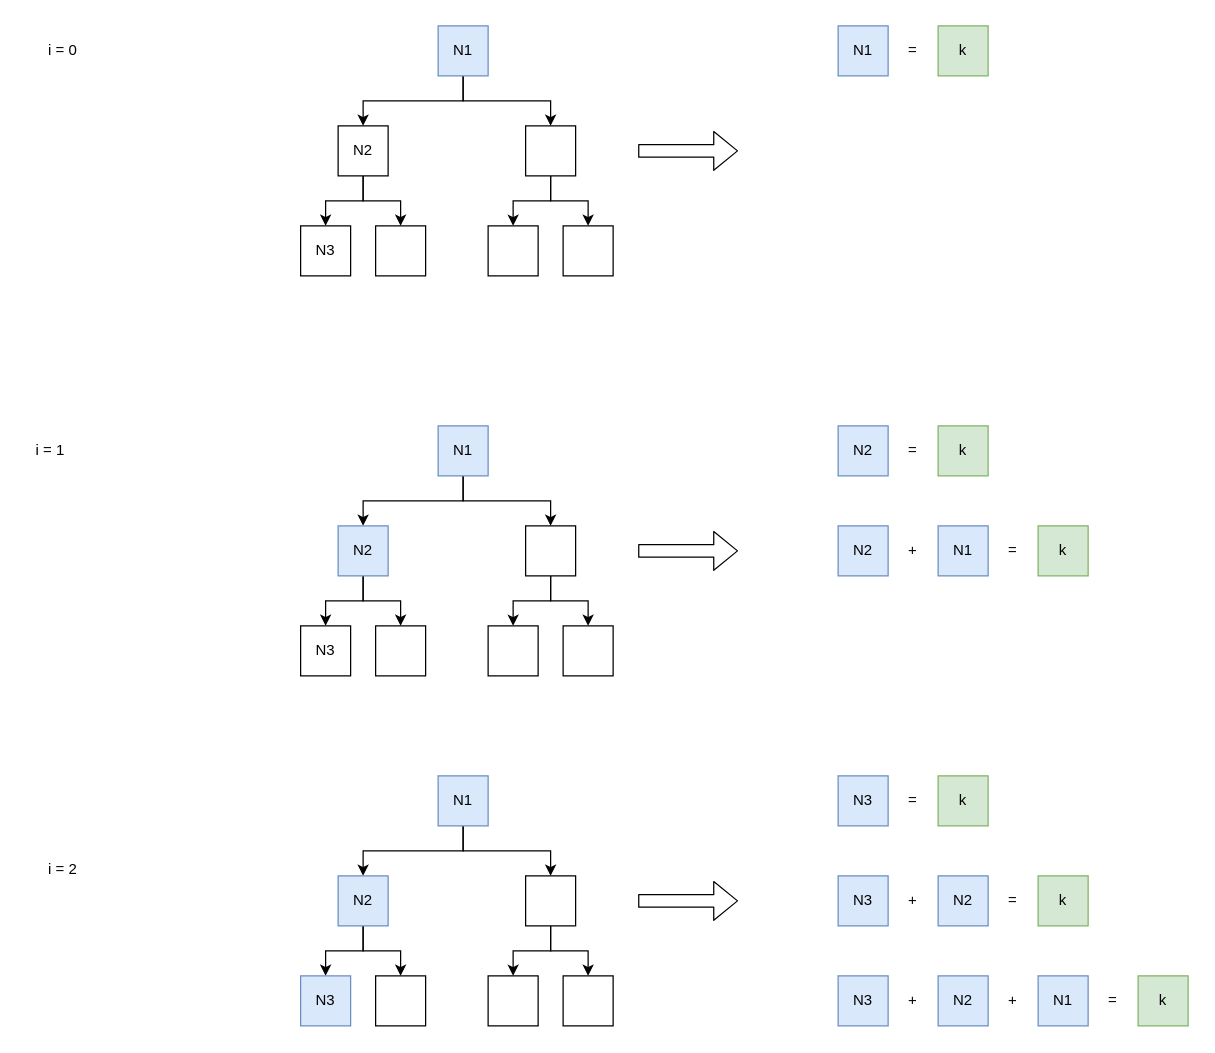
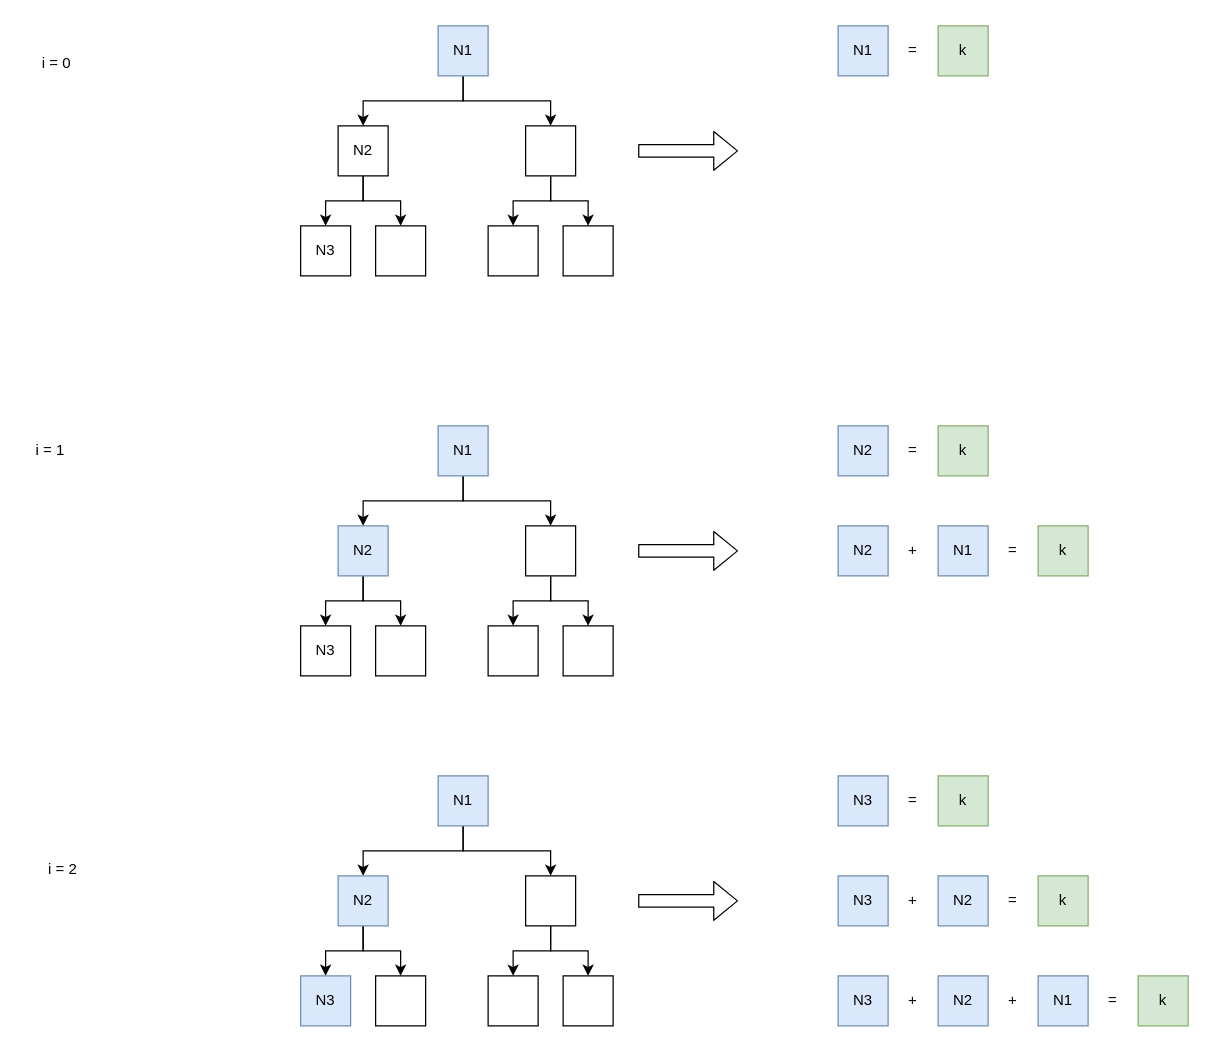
node "i = 0": moved (63, 51) -> (57, 63)
